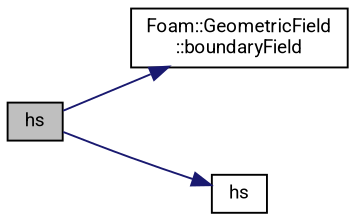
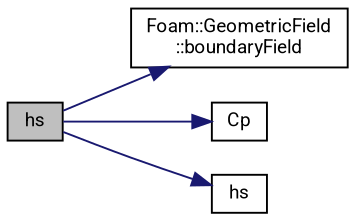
node "Cp": added
